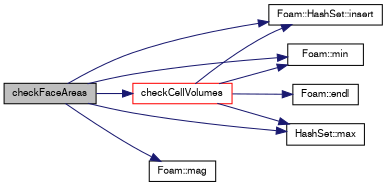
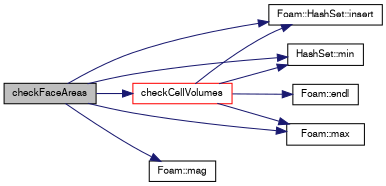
node "Foam::min": label "Foam::min" -> "HashSet::min"
node "HashSet::max": label "HashSet::max" -> "Foam::max"
